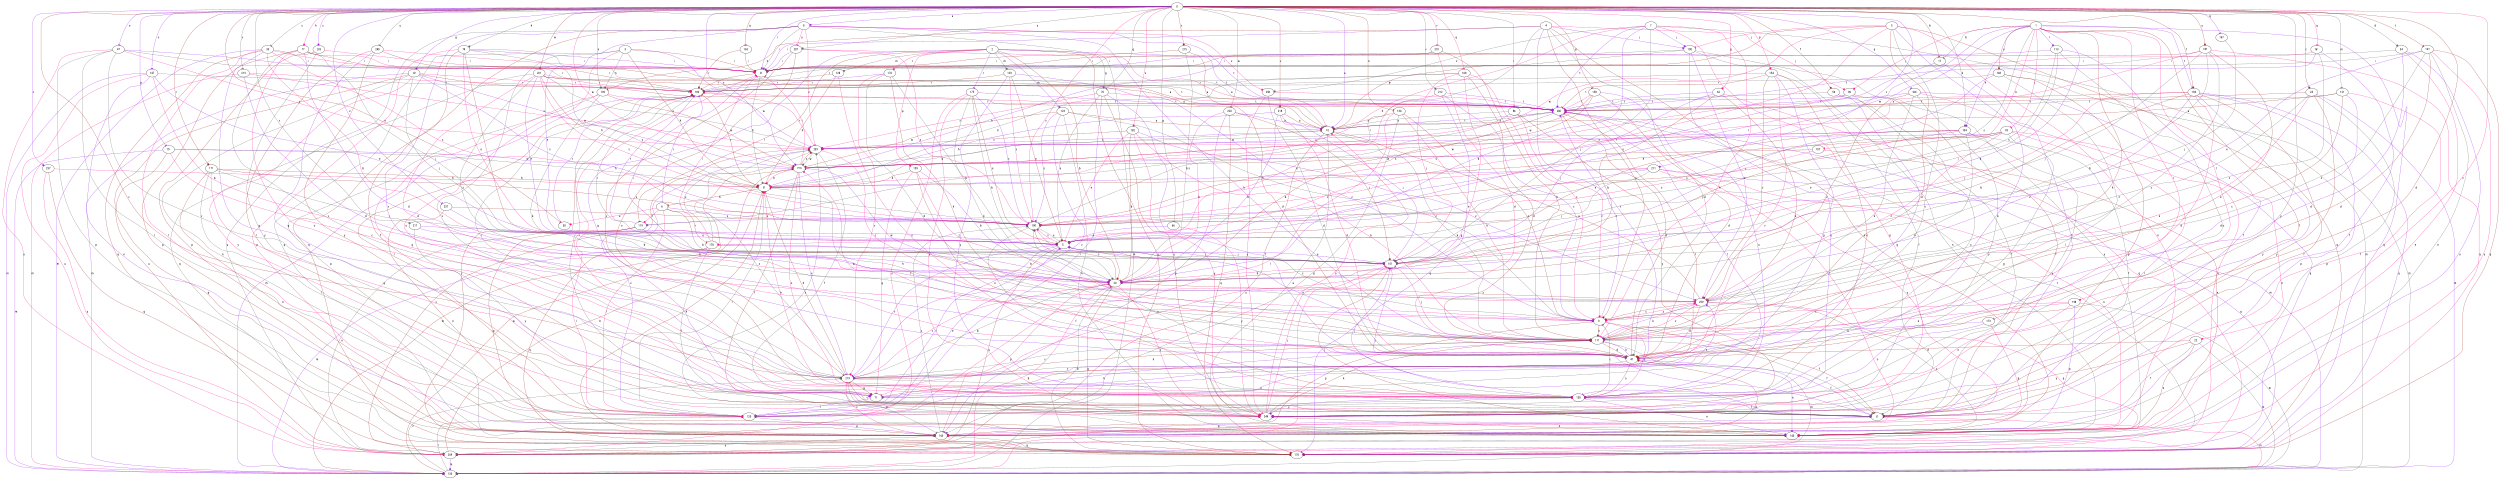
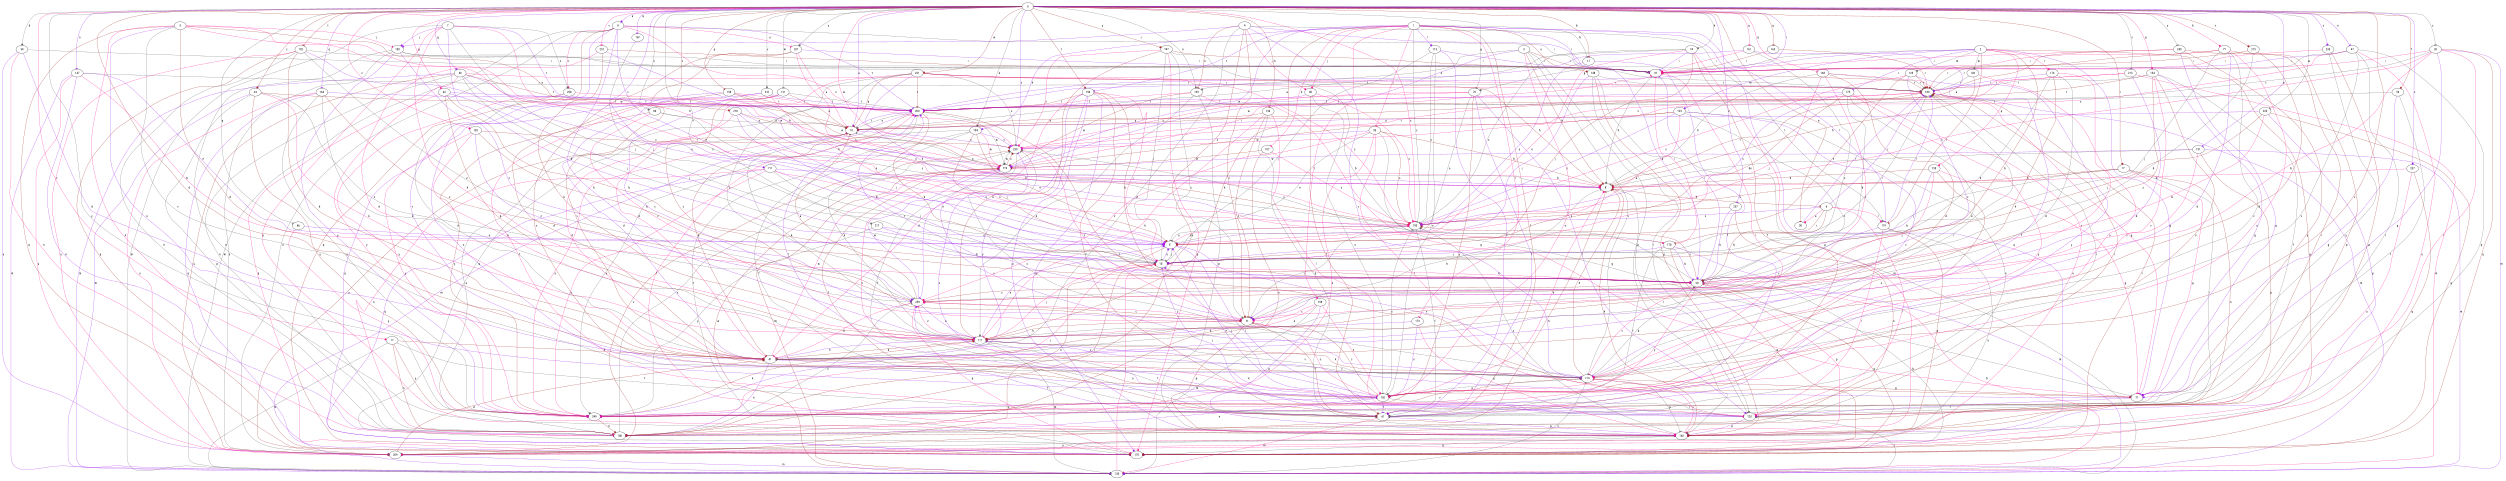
edge "182" -> "51": now "123" -> "51"
